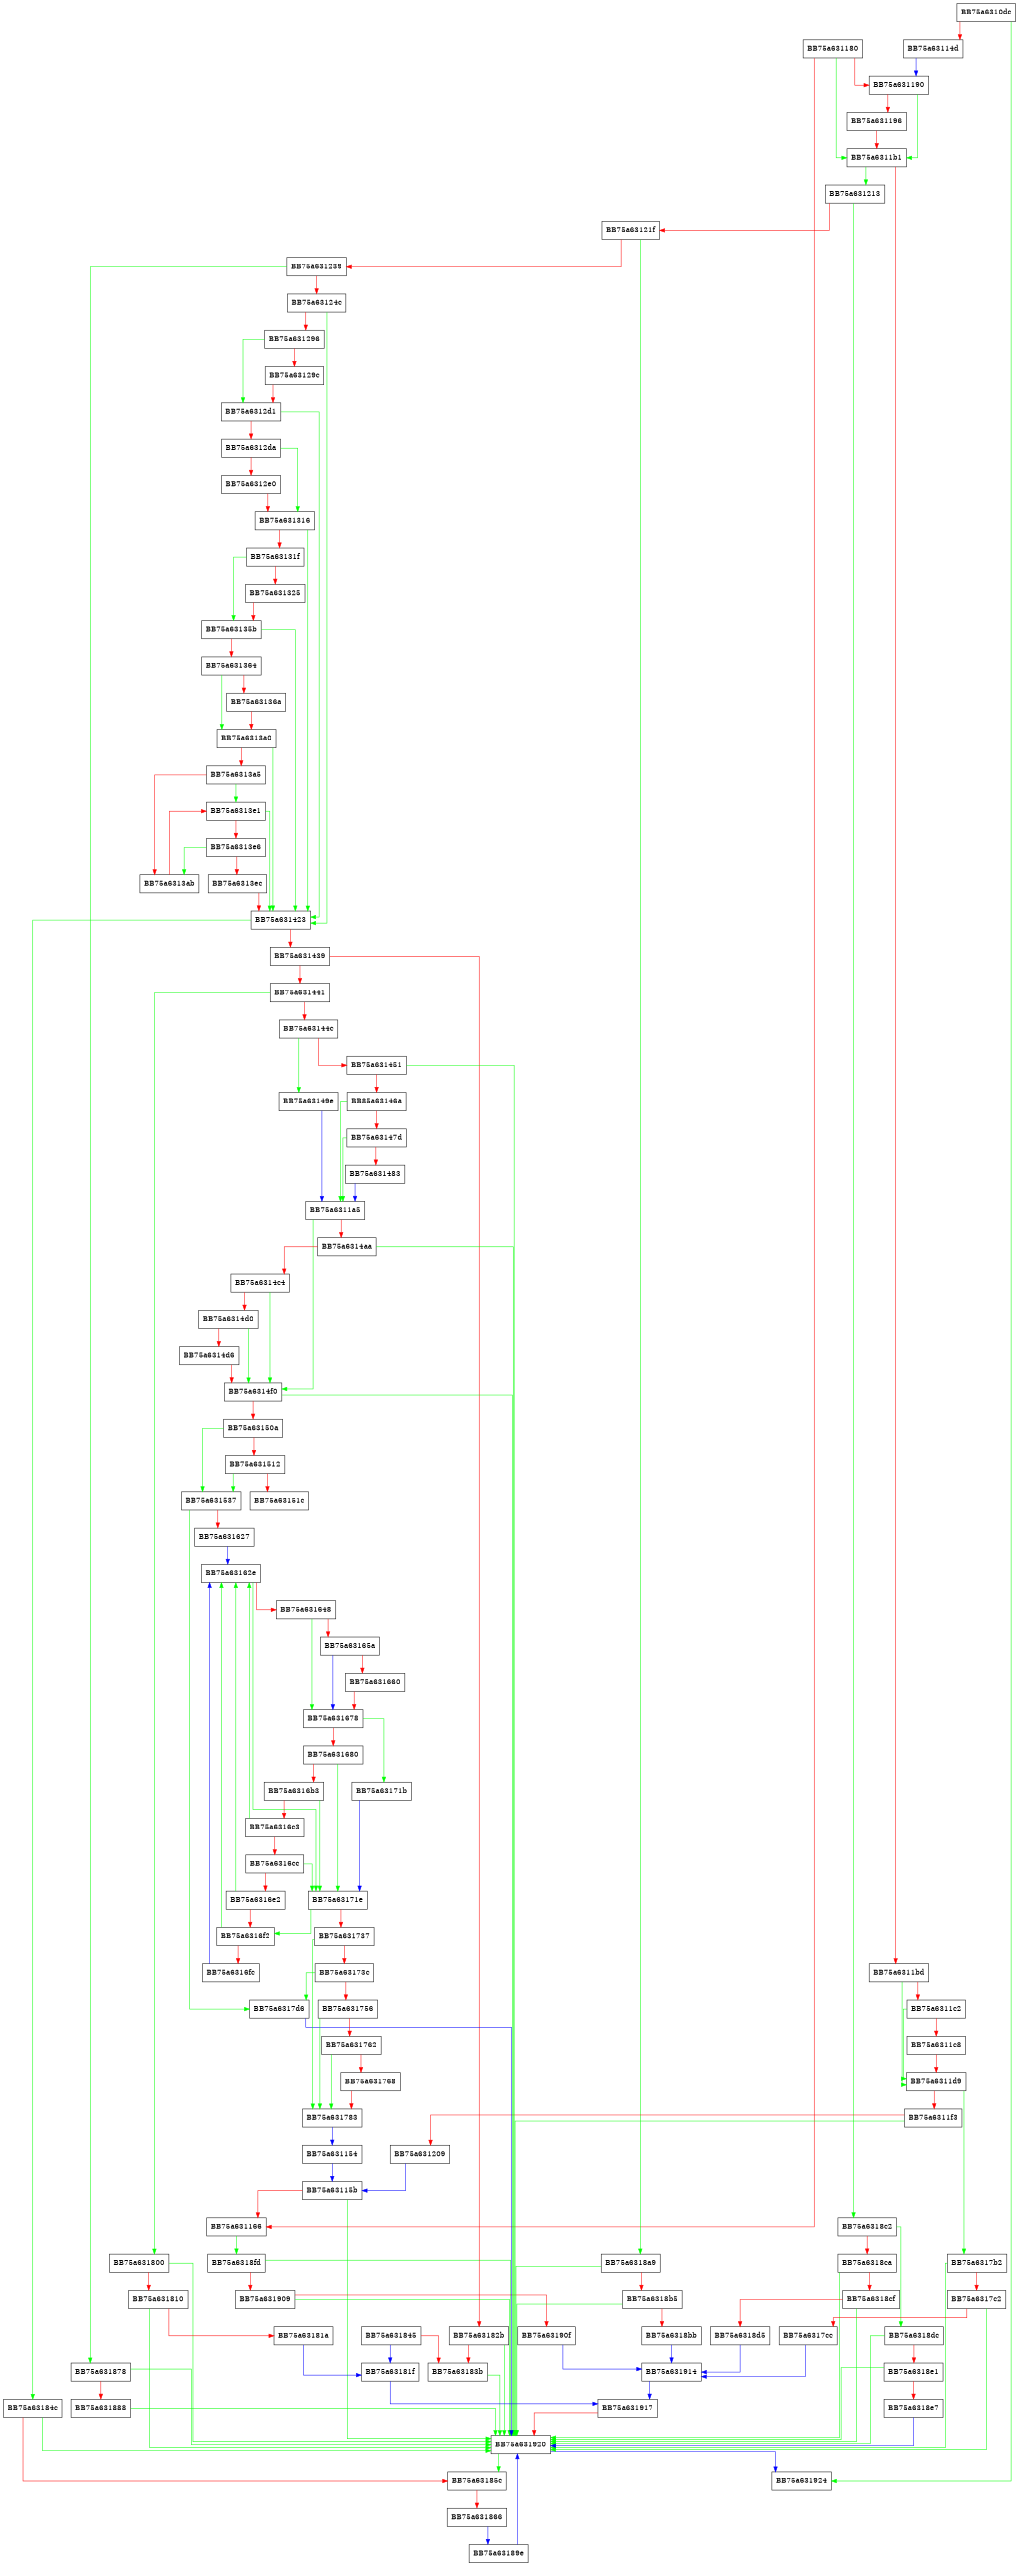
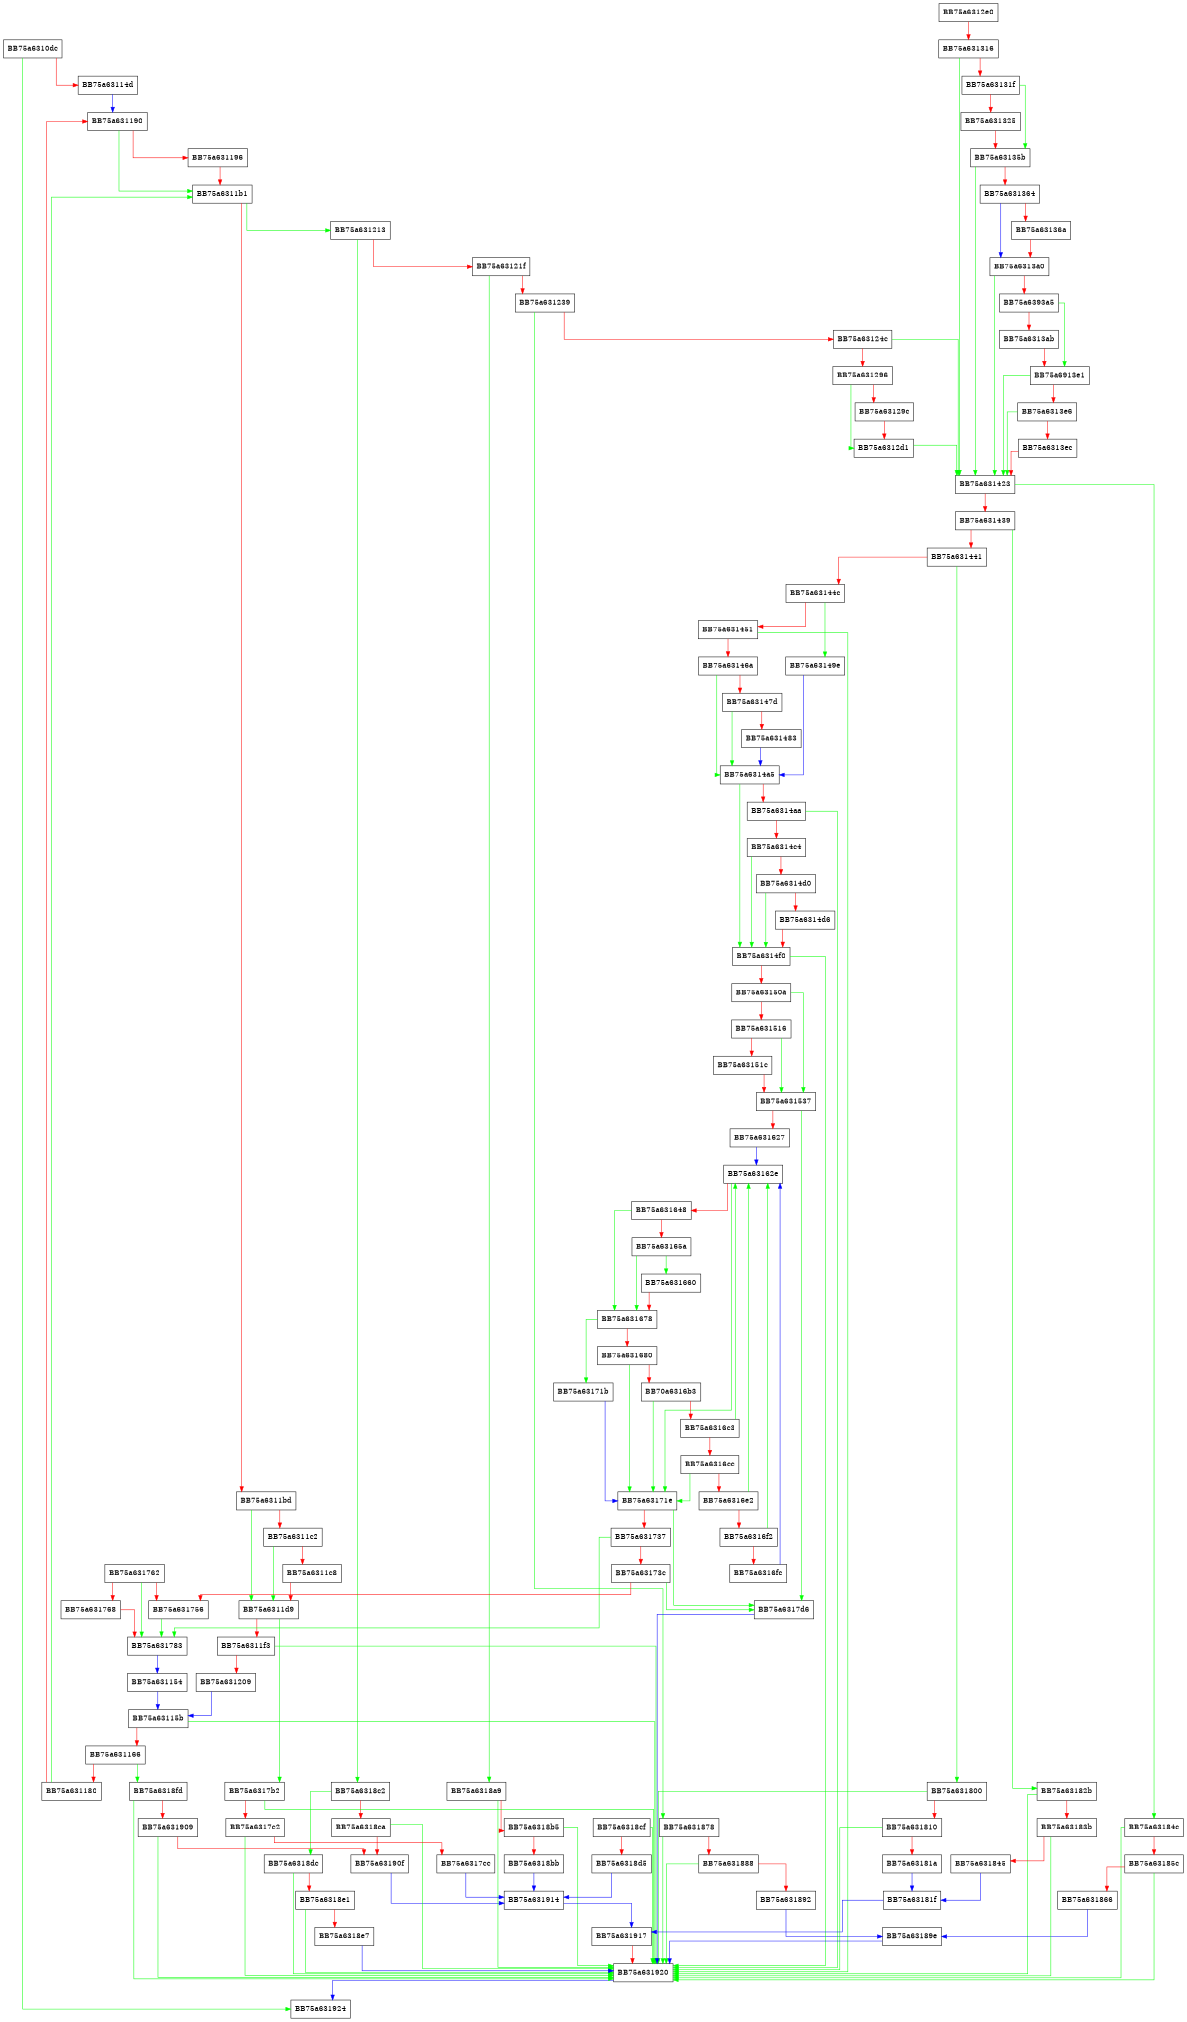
node "BB75a6312da": removed
edge "BB75a631364" -> "BB75a6313a0": color green -> blue
node "BB75a6313a5": label "BB75a6313a5" -> "BB75a6393a5"
node "BB75a6313e1": label "BB75a6313e1" -> "BB75a6913e1"
edge "BB75a6313e6" -> "BB75a6313ab": now "BB75a6313e6" -> "BB75a631423"
edge "BB75a63151c" -> "BB75a631537": added
node "BB85a63146a": label "BB85a63146a" -> "BB75a63146a"
node "BB75a6311a5": label "BB75a6311a5" -> "BB75a6314a5"
edge "BB75a631180" -> "BB75a631166": reversed
node "BB75a631512": label "BB75a631512" -> "BB75a631516"
edge "BB75a631439" -> "BB75a63182b": color red -> green
edge "BB75a63165a" -> "BB75a631660": color red -> green
edge "BB75a63165a" -> "BB75a631678": color blue -> green
node "BB75a6316b3": label "BB75a6316b3" -> "BB70a6316b3"
node "BB75a631892": added
edge "BB75a63171e" -> "BB75a6316f2": now "BB75a63171e" -> "BB75a6317d6"
edge "BB75a631756" -> "BB75a631762": reversed
edge "BB75a6318ca" -> "BB75a6318cf": now "BB75a6318ca" -> "BB75a63190f"
edge "BB75a631845" -> "BB75a63183b": reversed
edge "BB75a631920" -> "BB75a63185c": reversed
